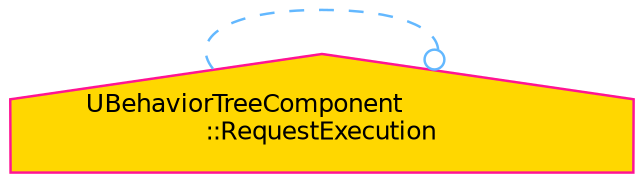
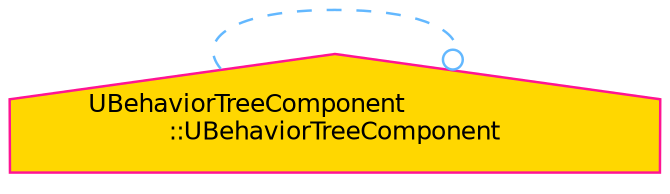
node "UBehaviorTreeComponent ::RequestExecution": label "UBehaviorTreeComponent ::RequestExecution" -> "UBehaviorTreeComponent ::UBehaviorTreeComponent"
